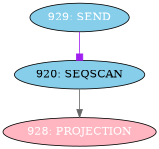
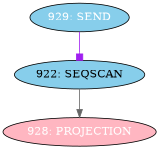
node "920: SEQSCAN": label "920: SEQSCAN" -> "922: SEQSCAN"
